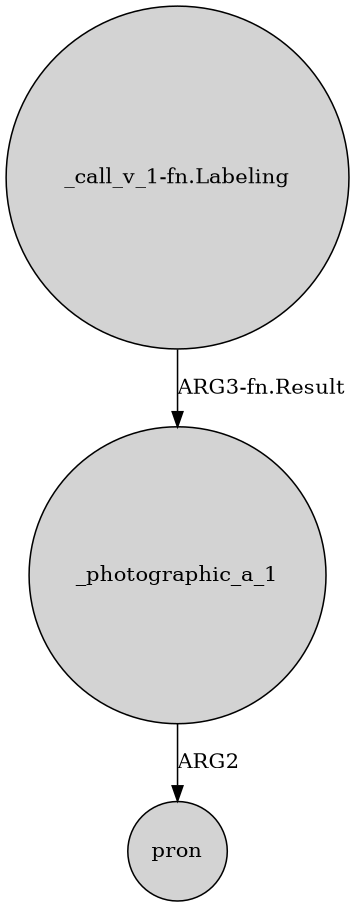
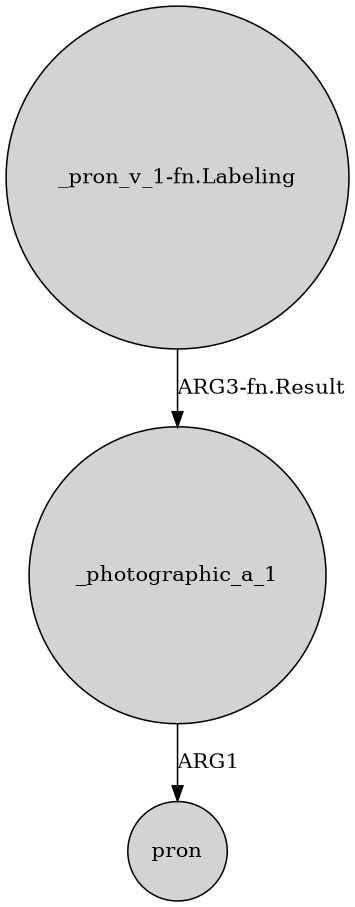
node "_call_v_1-fn.Labeling": label "_call_v_1-fn.Labeling" -> "_pron_v_1-fn.Labeling"
edge "_photographic_a_1" -> "pron": label "ARG2" -> "ARG1"
